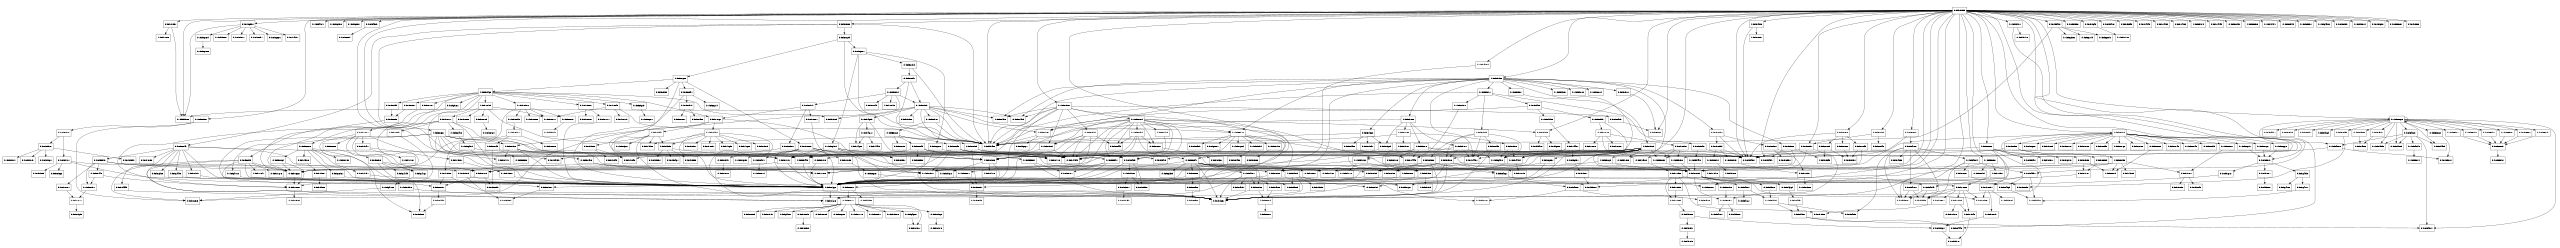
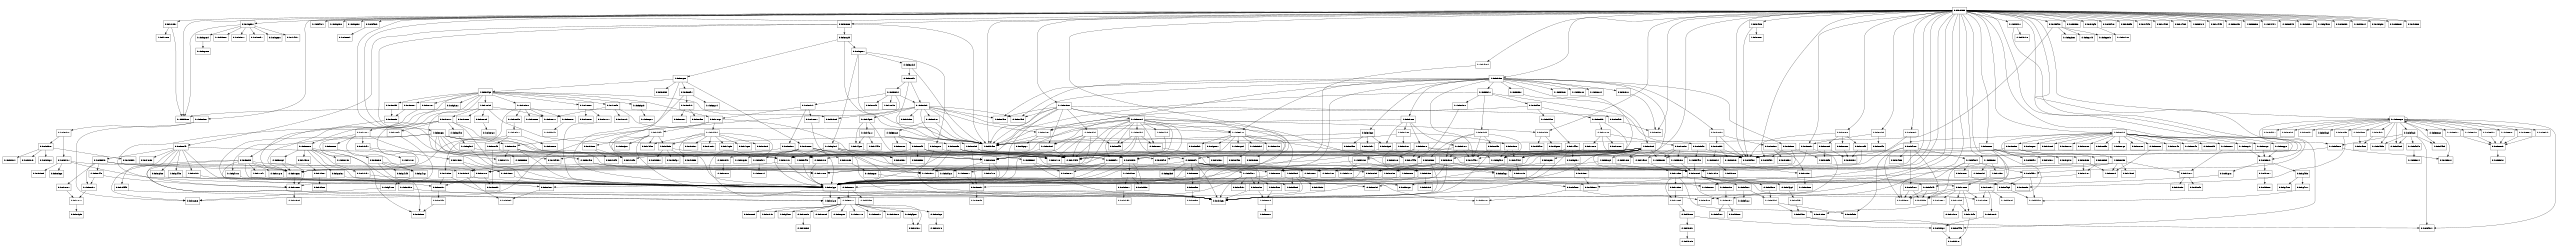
node "0x0801cfe0": label "0x0801cfe0" -> "0x0801deb0"
edge "0x08074c24" -> "0x080a217c": now "0x0807d514" -> "0x080a217c"
edge "0x080515f0" -> "0x080a2a2c": now "0x080520d0" -> "0x080a2a2c"
edge "0x00000000" -> "0x0805f228": added
